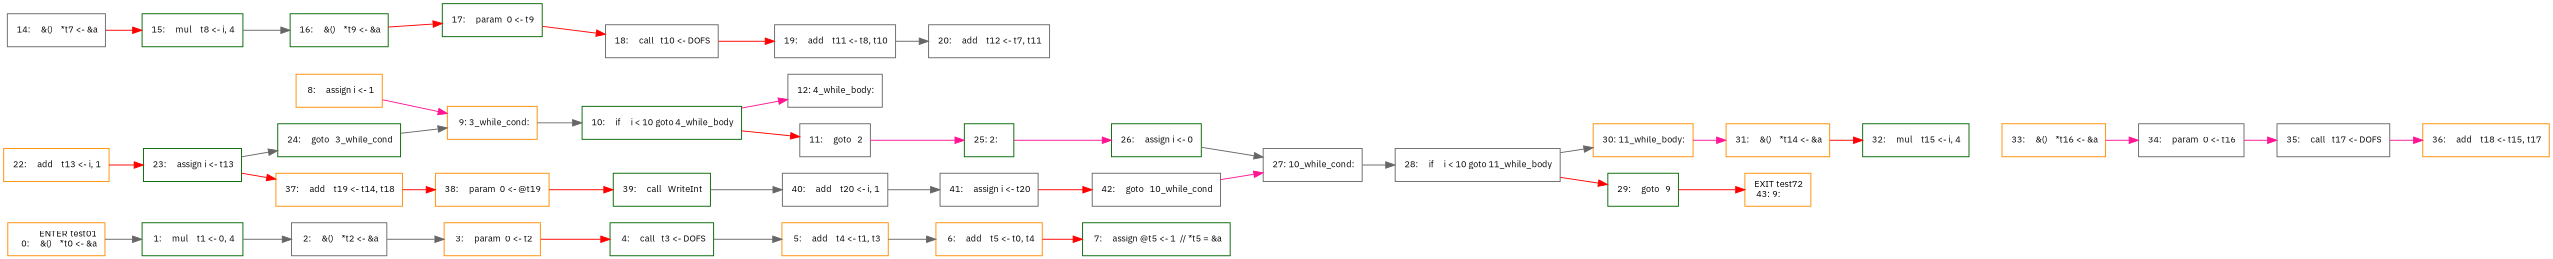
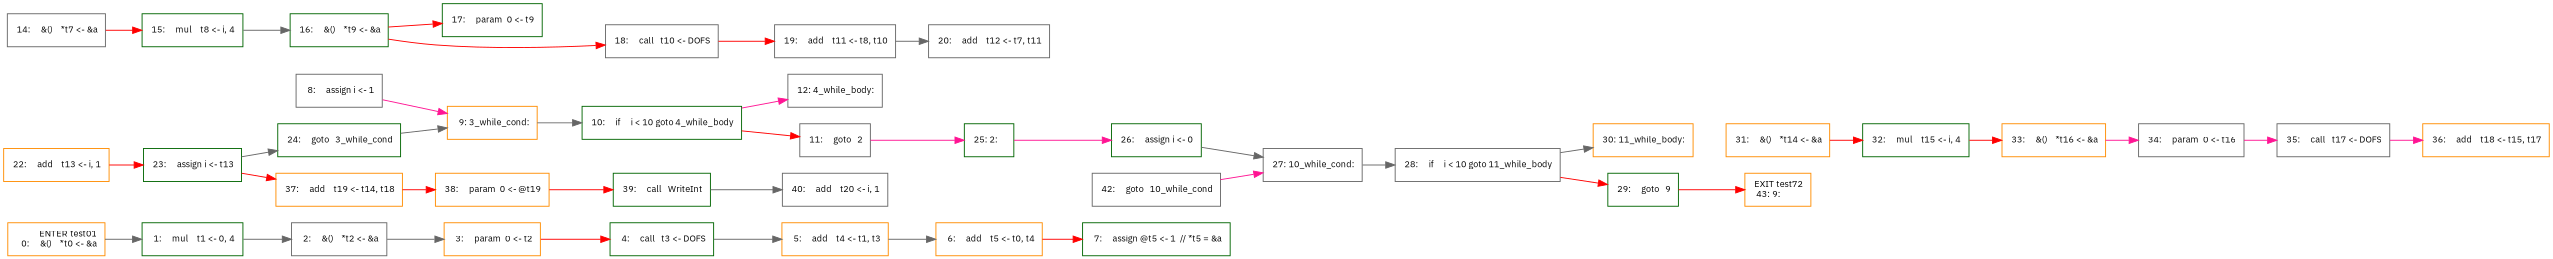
edge "17:     param  0 <- t9" -> "18:     call   t10 <- DOFS": now "16:     &()    *t9 <- &a" -> "18:     call   t10 <- DOFS"
node "8:     assign i <- 1": color darkorange -> gray40
edge "30: 11_while_body:" -> "31:     &()    *t14 <- &a": removed
edge "32:     mul    t15 <- i, 4" -> "33:     &()    *t16 <- &a": added
node "41:     assign i <- t20": removed
